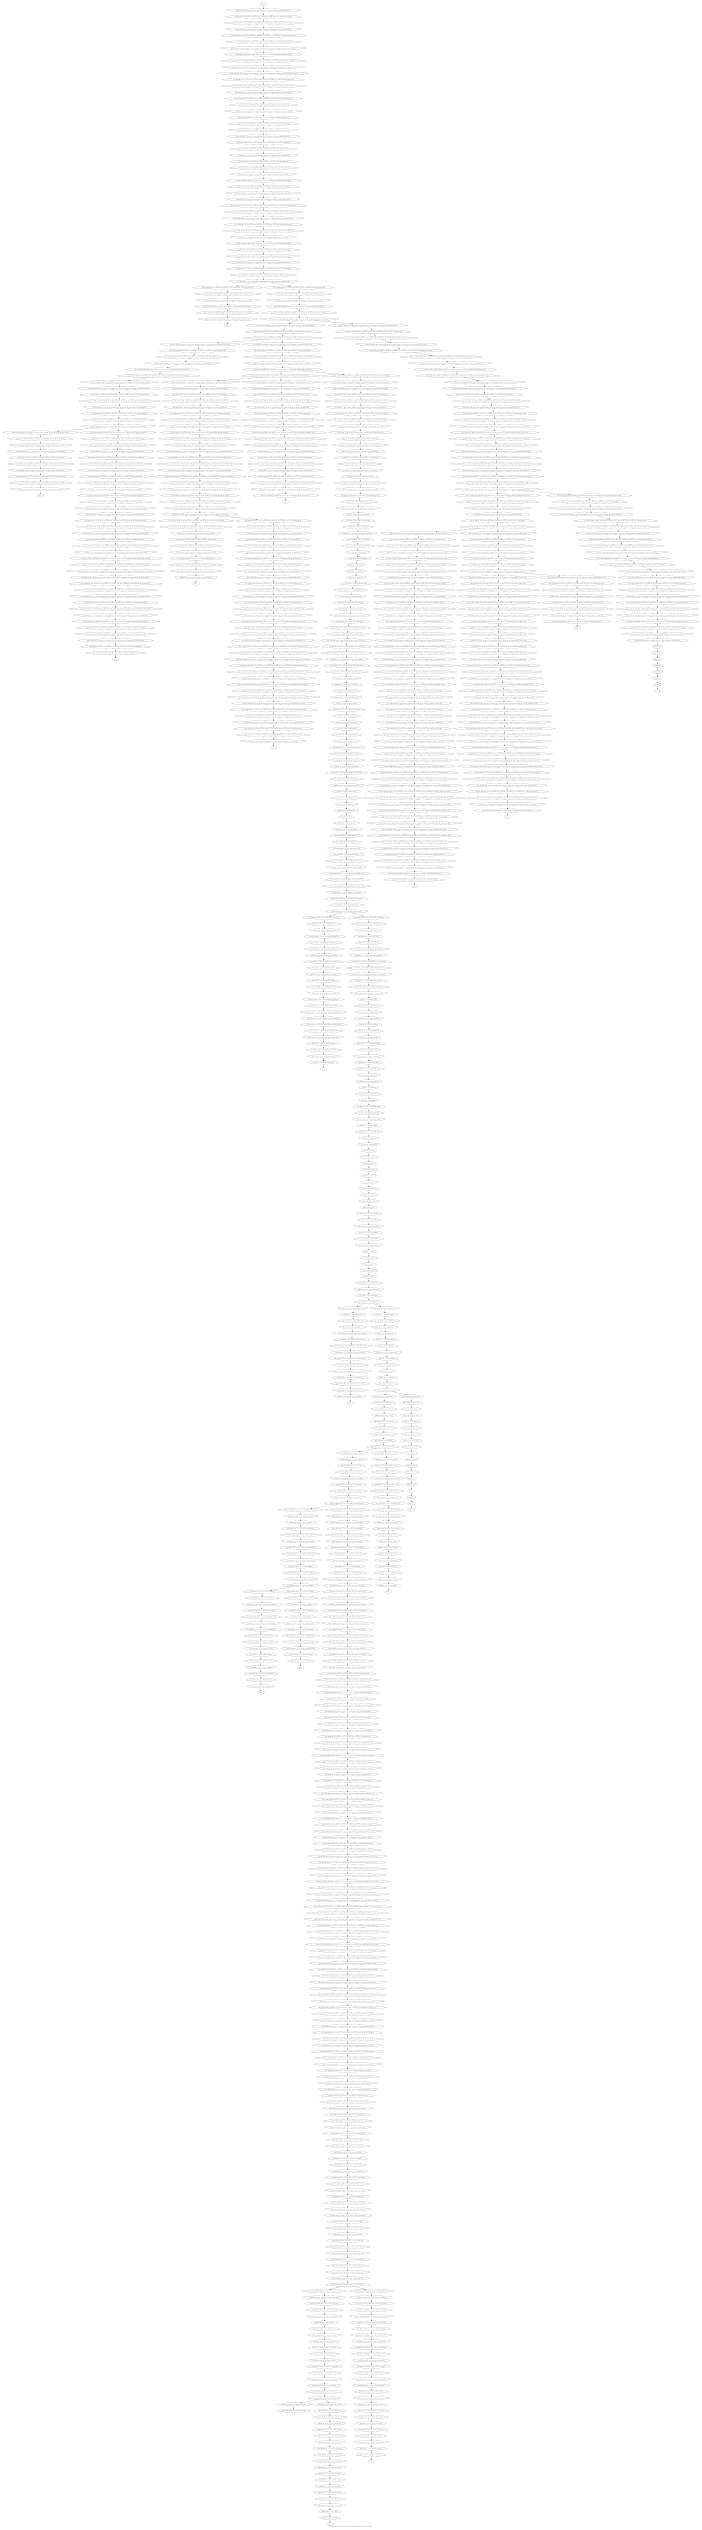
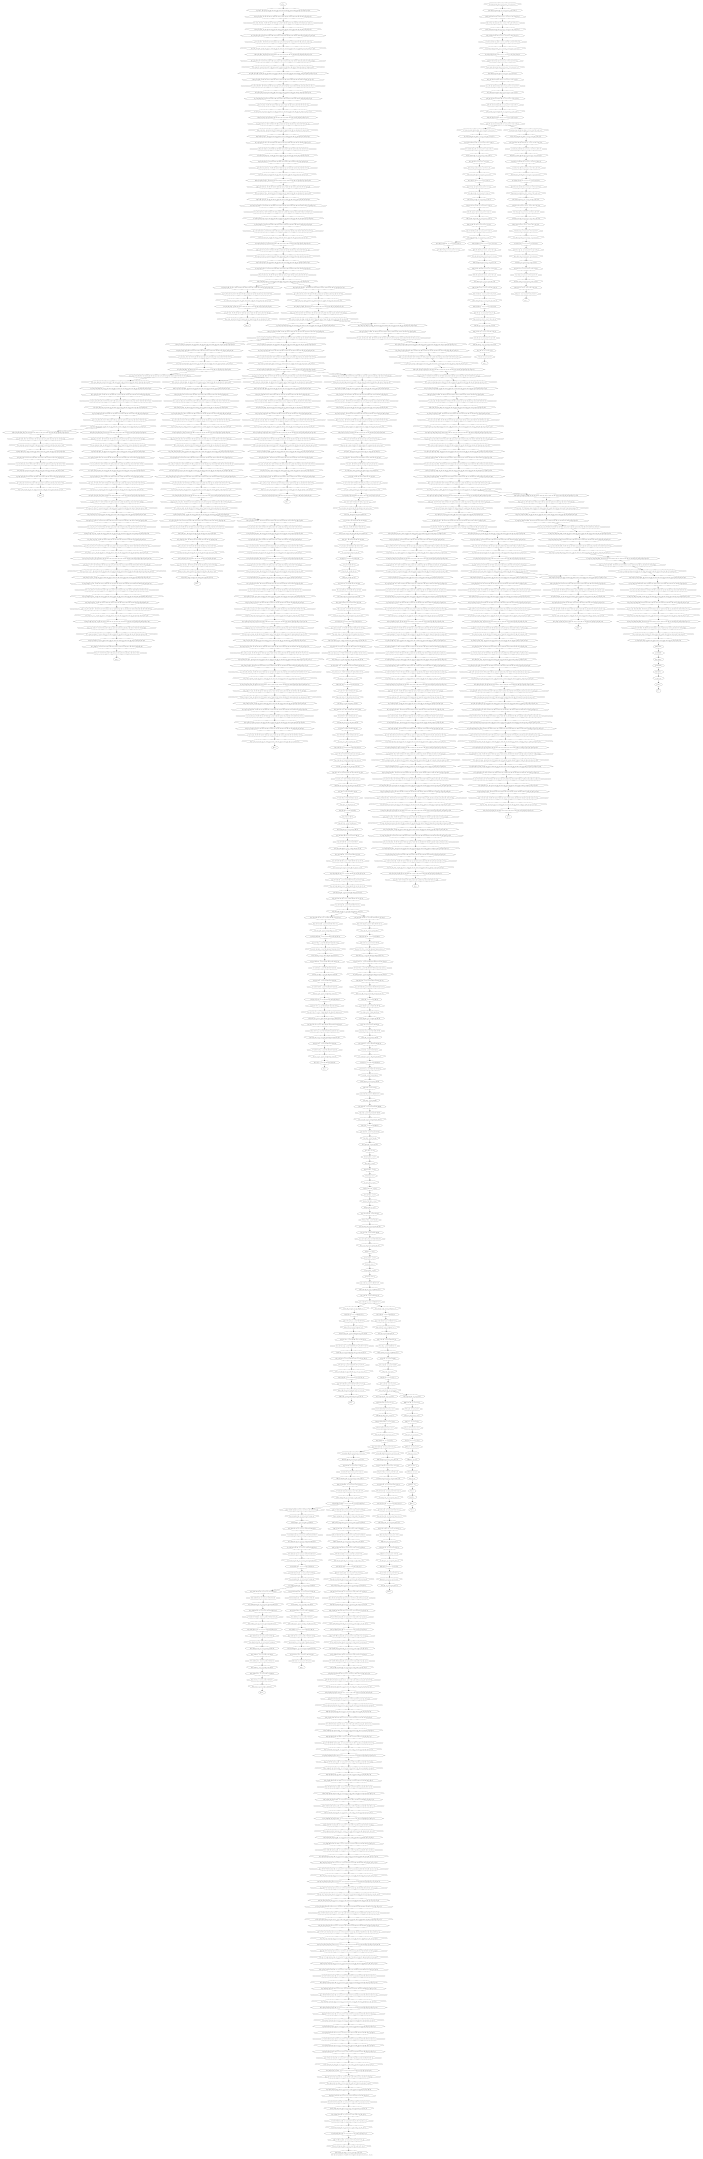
node "336 | 18 56 57 104 128 : 0 1 2 3 4 5 6 7 13 14 15 16 17": removed
